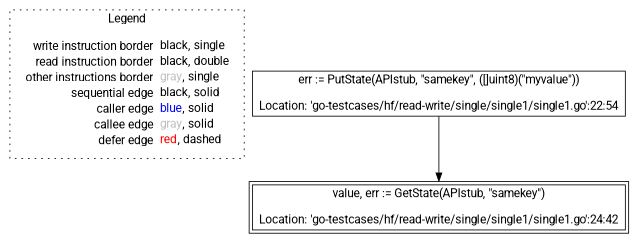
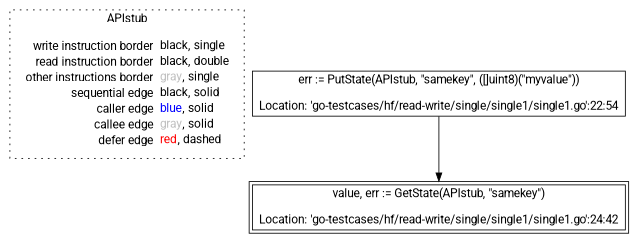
cluster "Legend": label "Legend" -> "APIstub"
